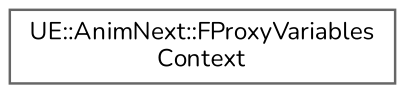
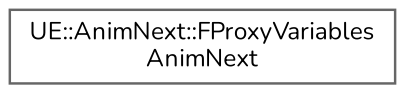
node "UE::AnimNext::FProxyVariables Context": label "UE::AnimNext::FProxyVariables Context" -> "UE::AnimNext::FProxyVariables AnimNext"
